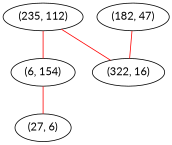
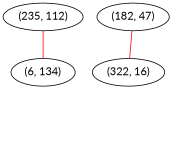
edge "(235, 112)" -- "(322, 16)": removed
node "(6, 154)": label "(6, 154)" -> "(6, 134)"
node "(27, 6)": removed
